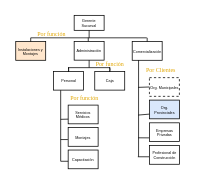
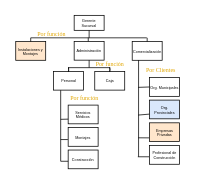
node "Org. Municipales": style dashed -> solid
node "Empresas Privadas": fillcolor #ffffff -> #ffe6cc
node "Capacitación": label "Capacitación" -> "Construcción"
